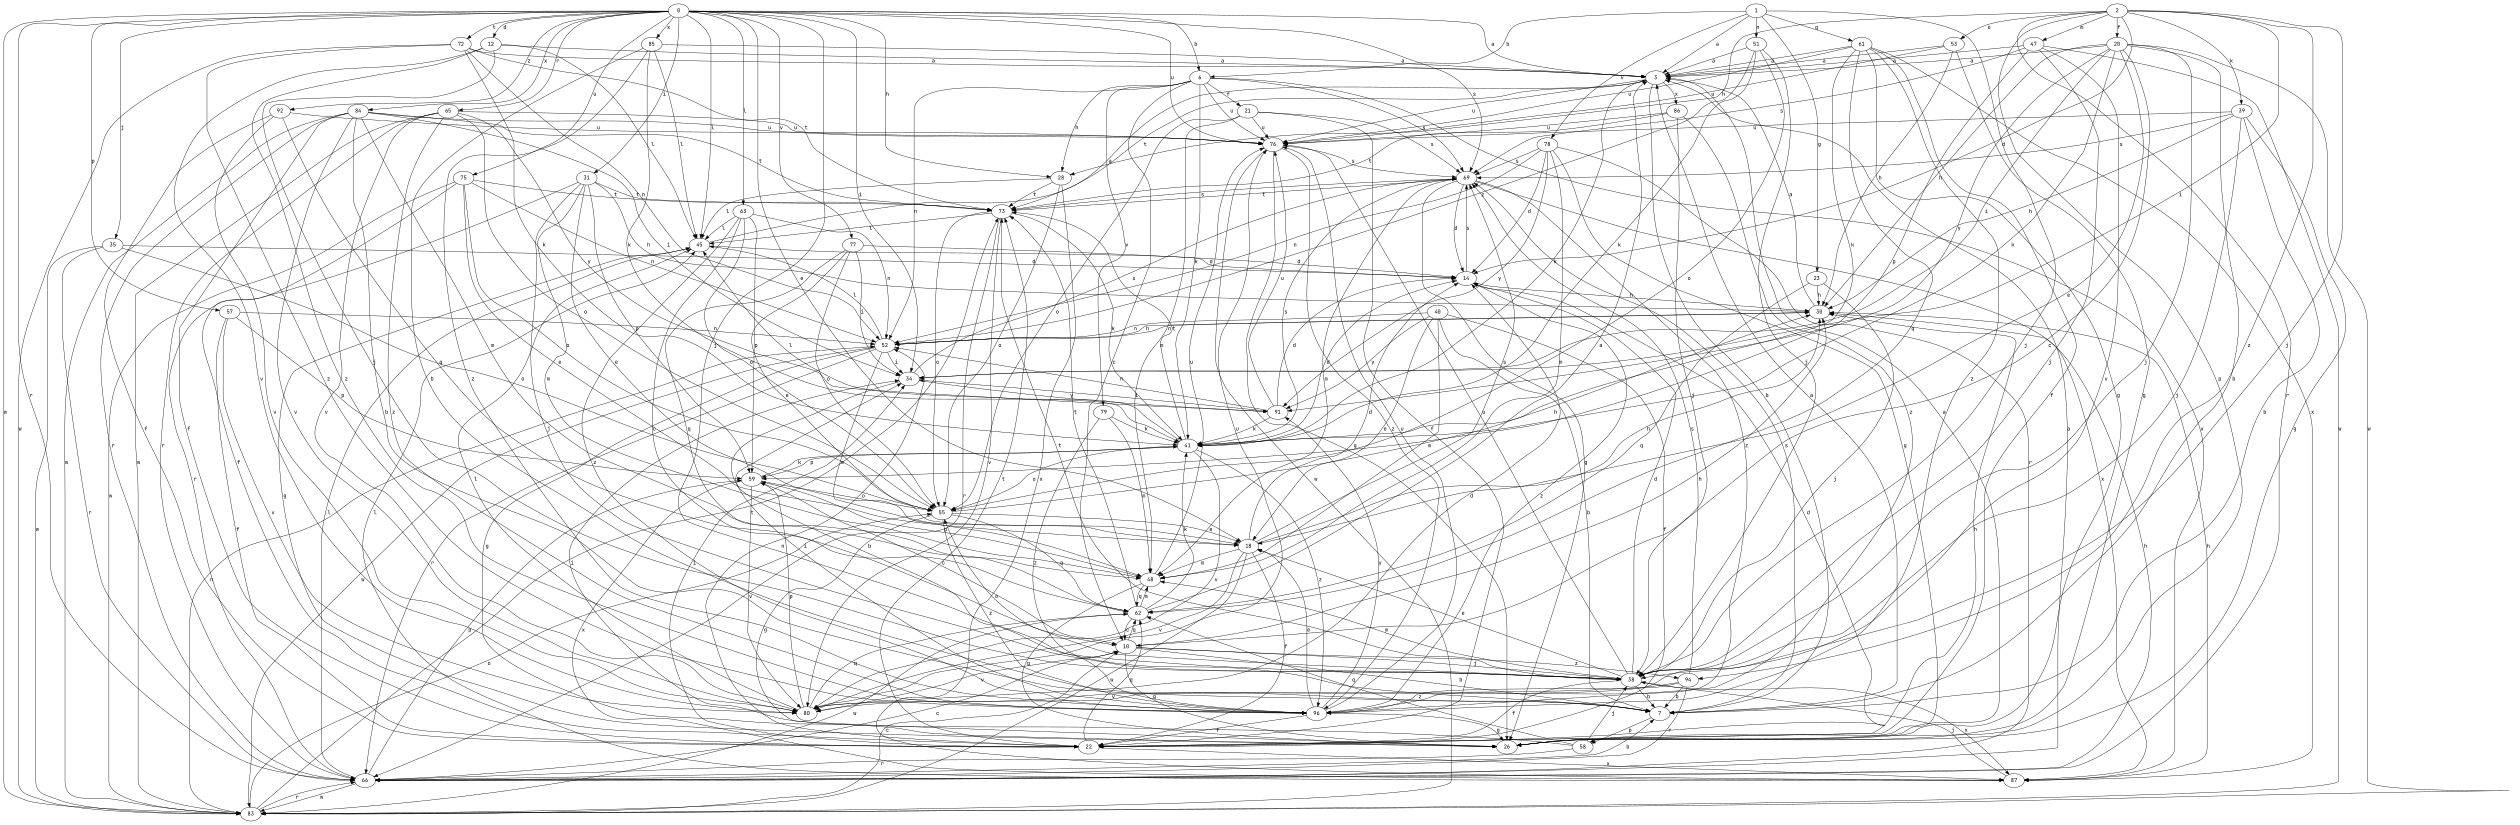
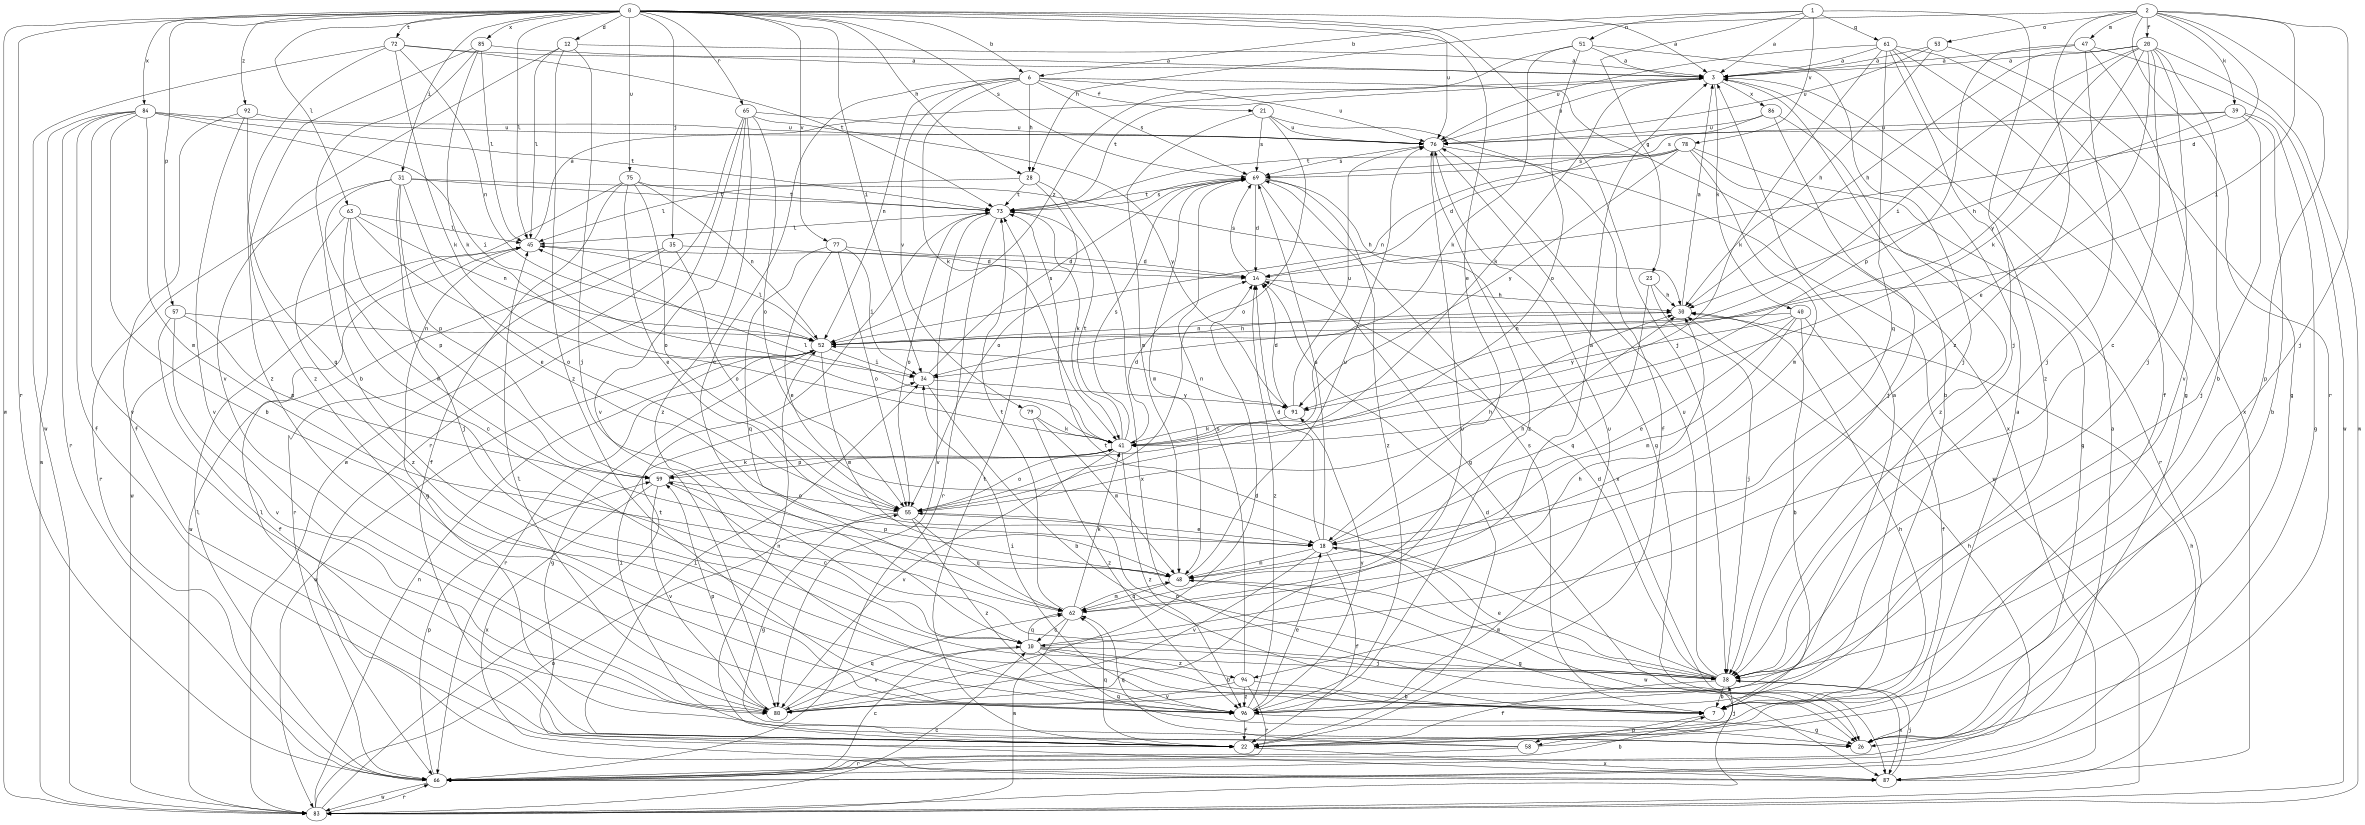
edge "47" -> "69": removed, label "s"
edge "3" -> "40": added, label "k"
edge "91" -> "34": removed, label "i"
edge "52" -> "26": now "52" -> "87"
